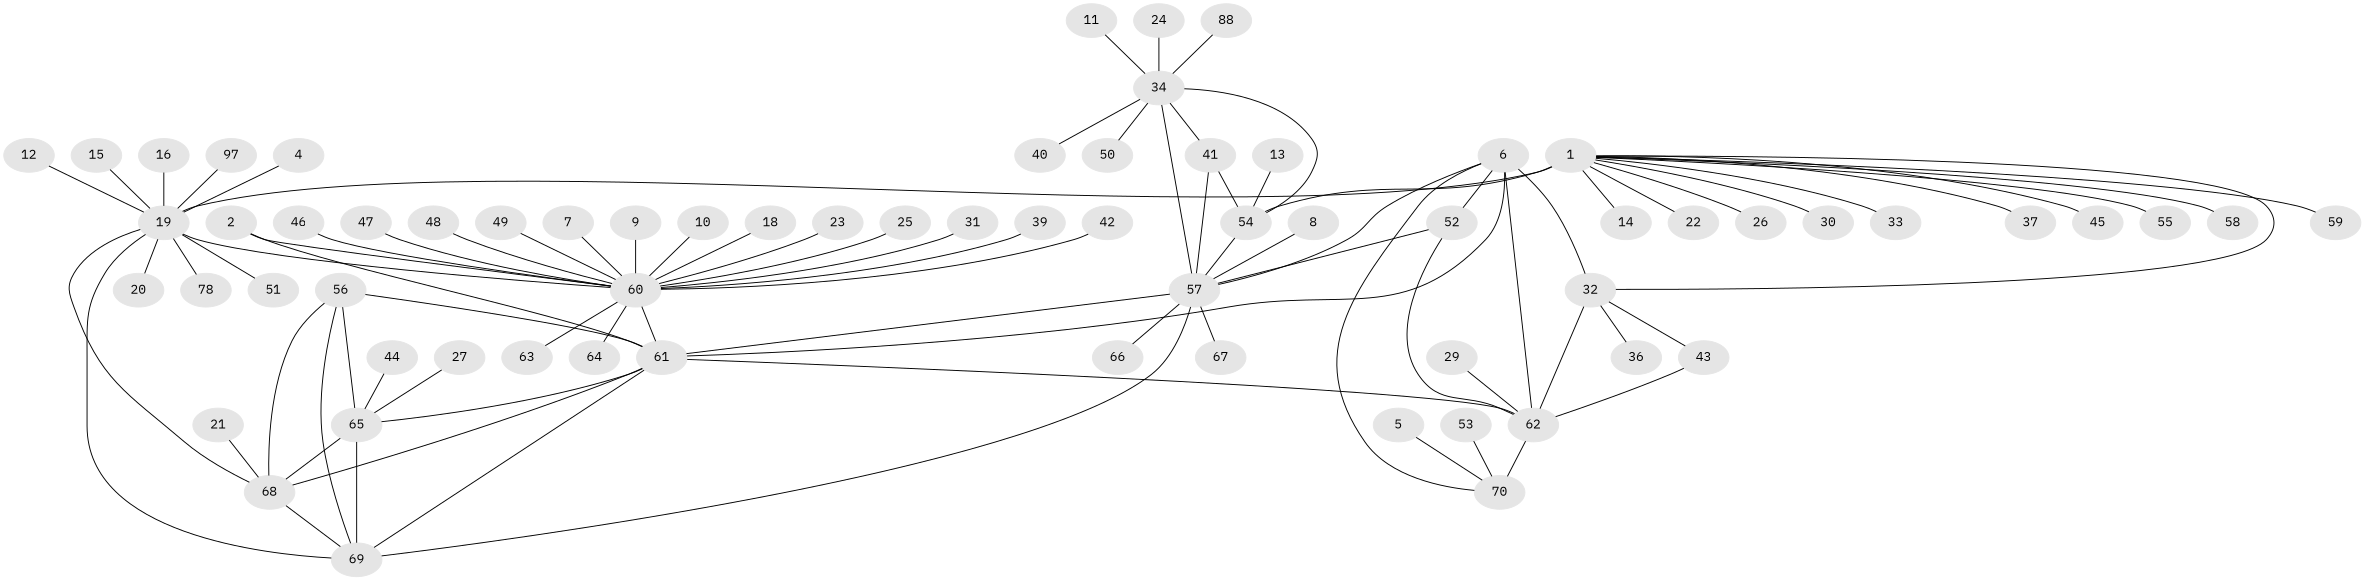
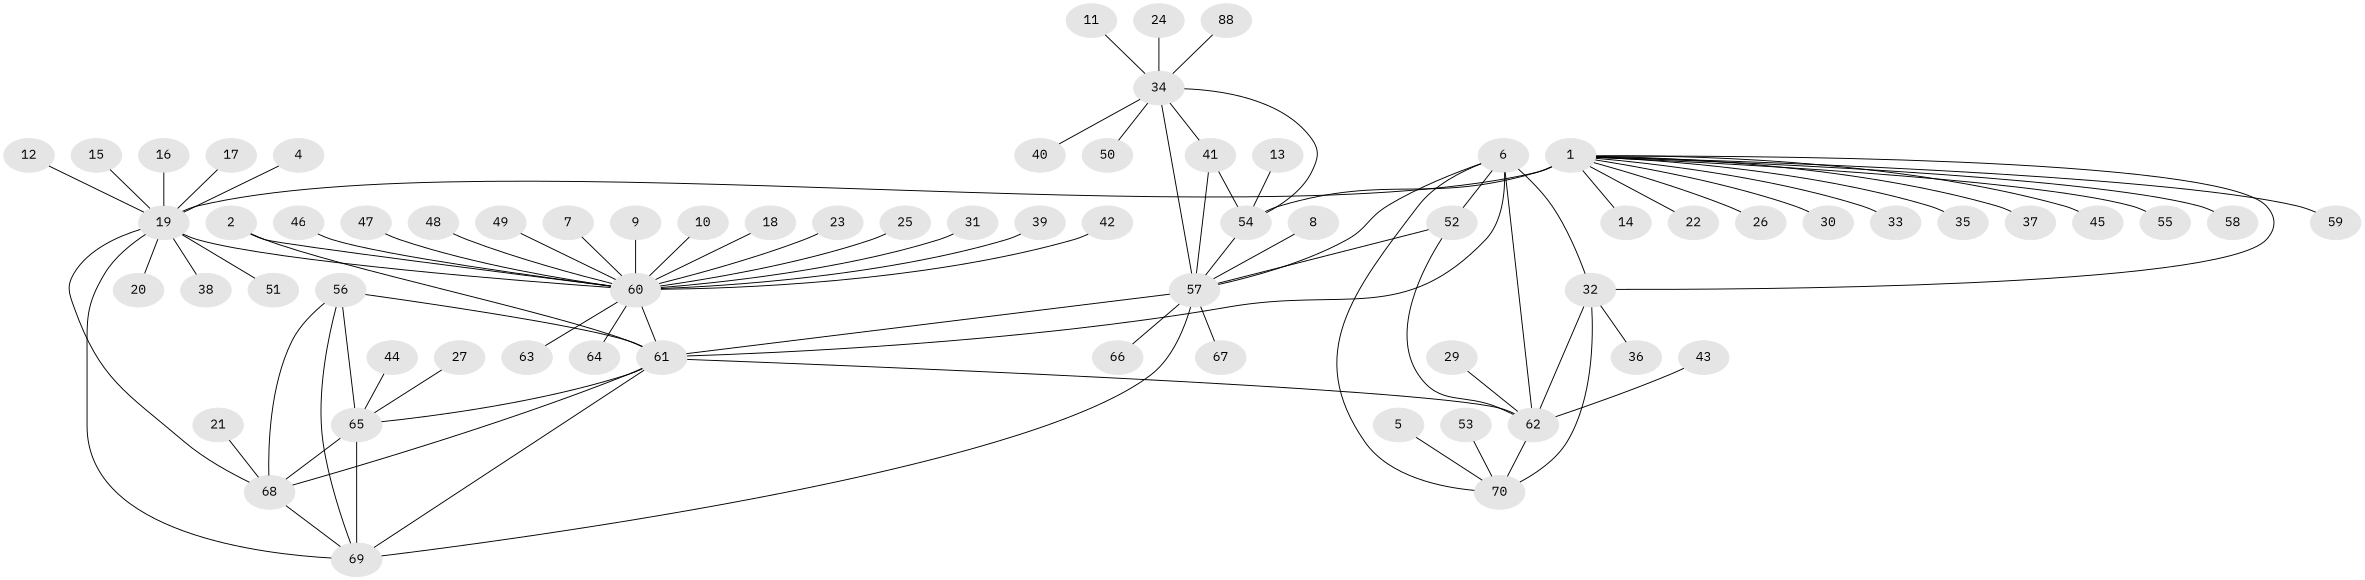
node "97": label "97" -> "17"
node "35": added
node "78": label "78" -> "38"
edge "32" -- "43": now "32" -- "70"
